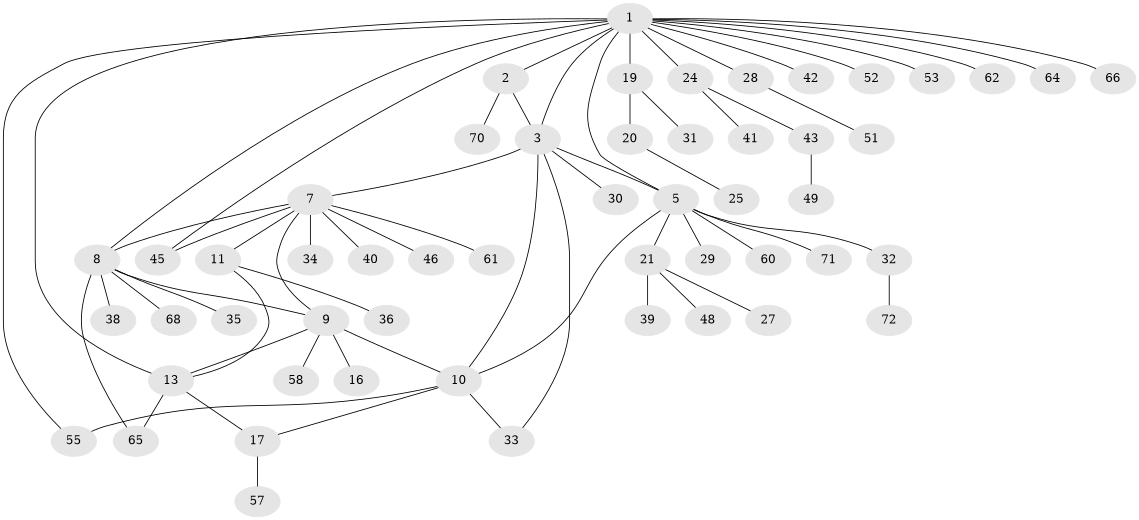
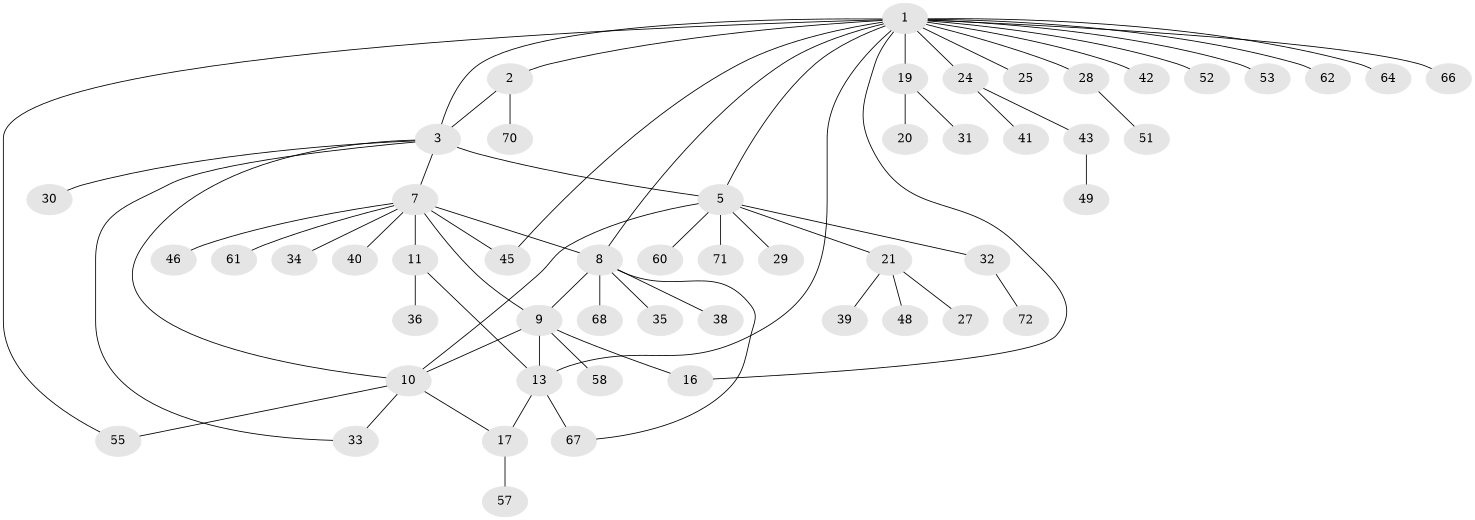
edge "20" -- "25": now "1" -- "25"
edge "1" -- "16": added
node "65": label "65" -> "67"
